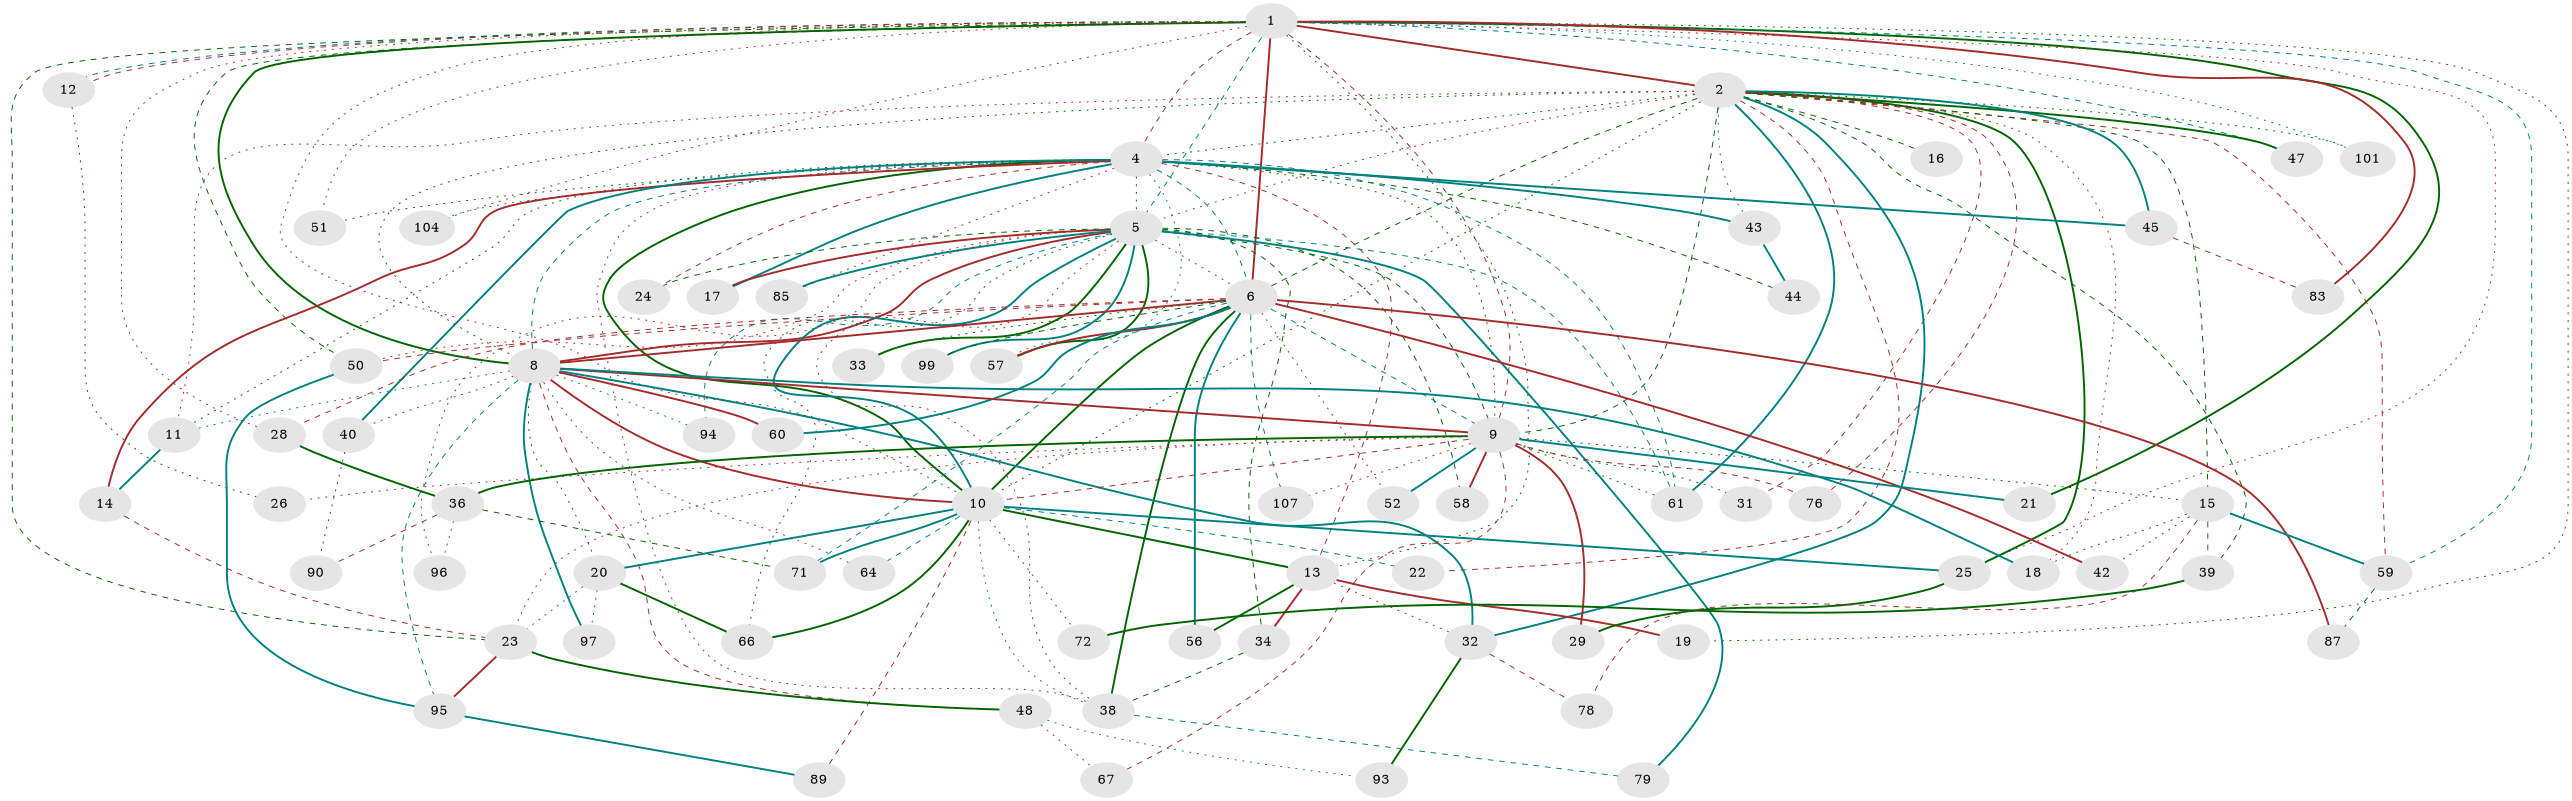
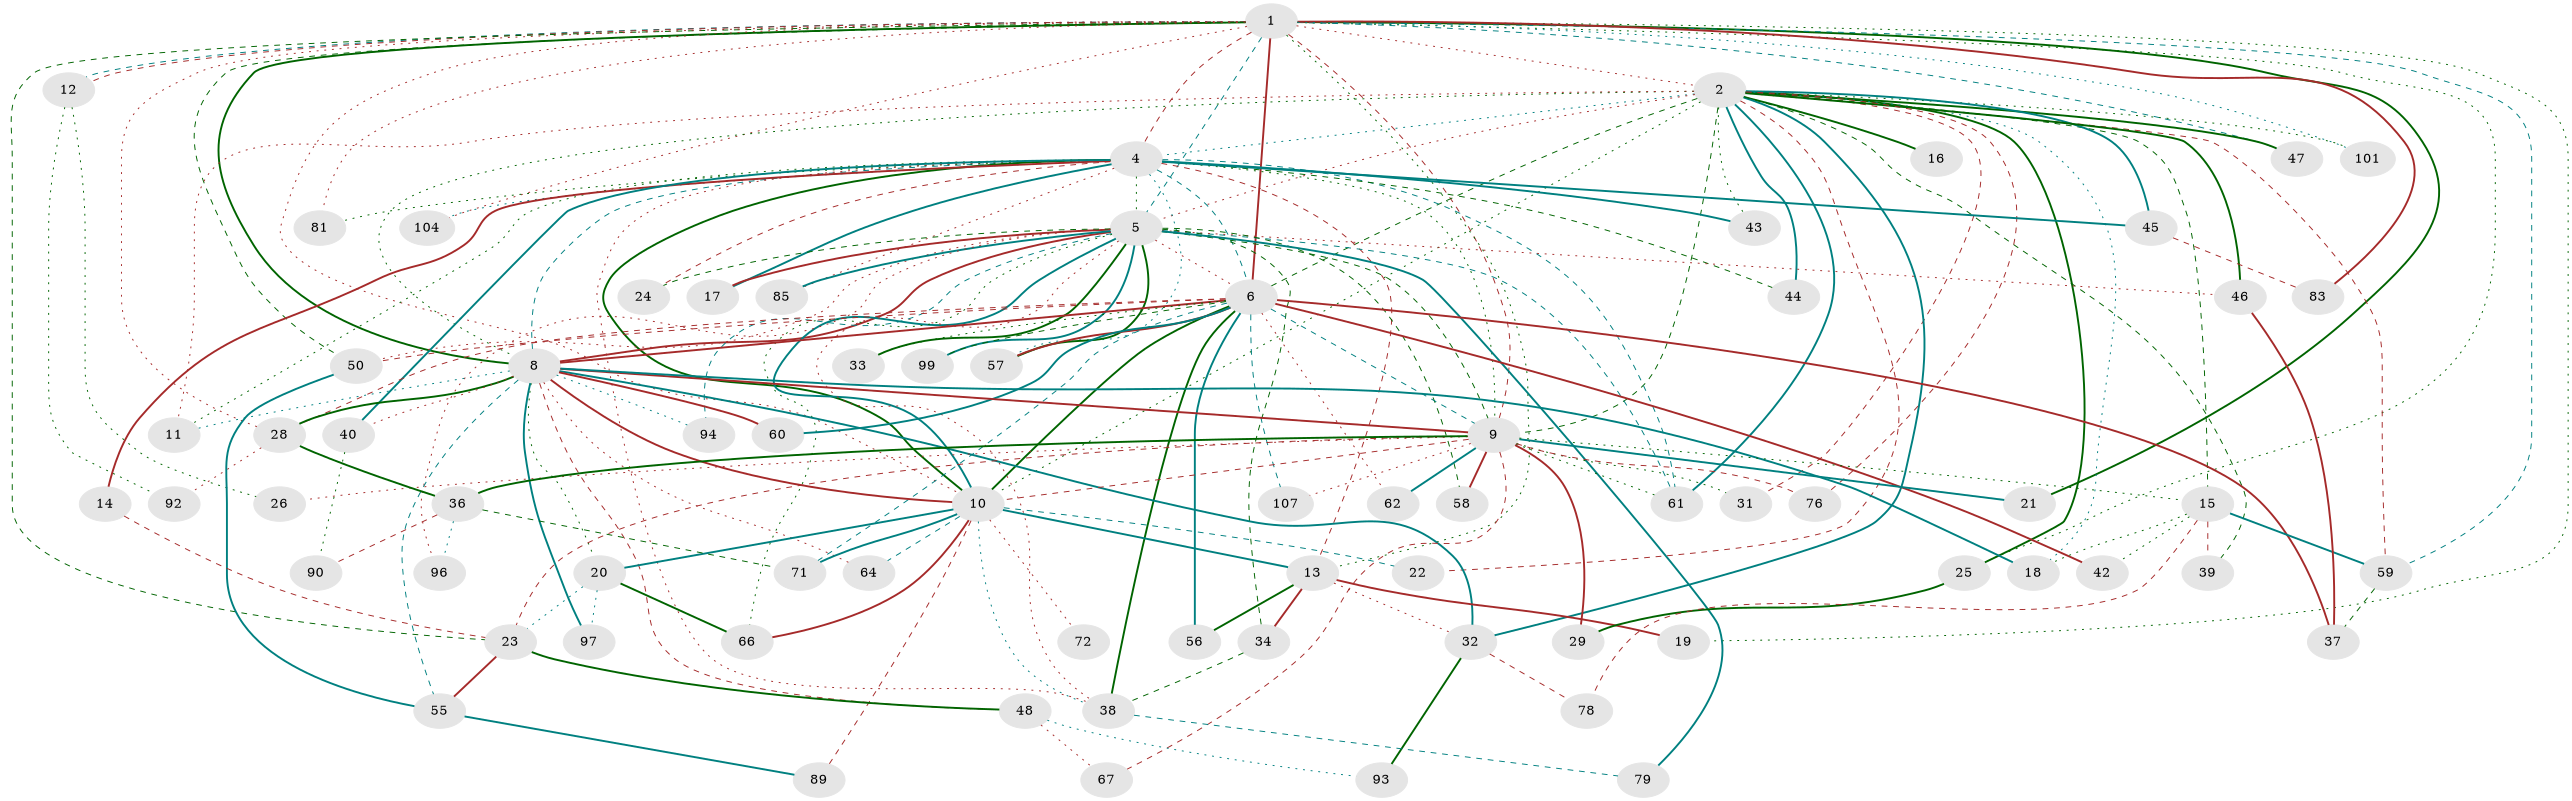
edge "1" -- "2": style bold -> dotted
edge "1" -- "25": color brown -> darkgreen
edge "2" -- "16": style dashed -> bold
edge "2" -- "4": color darkgreen -> teal
edge "2" -- "43": color teal -> darkgreen
edge "2" -- "18": color brown -> teal
node "51": label "51" -> "81"
edge "43" -- "44": now "2" -- "44"
node "46": added
edge "8" -- "28": added
edge "9" -- "23": style dotted -> dashed
edge "11" -- "14": removed
node "92": added
node "52": label "52" -> "62"
edge "10" -- "13": color darkgreen -> teal
edge "10" -- "25": removed
edge "10" -- "66": color darkgreen -> brown
edge "39" -- "72": removed
node "87": label "87" -> "37"
node "95": label "95" -> "55"
